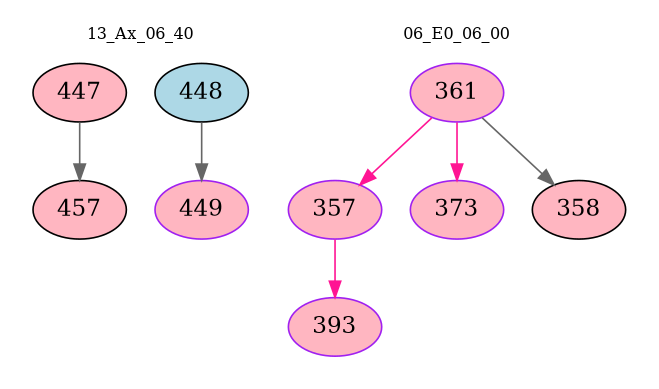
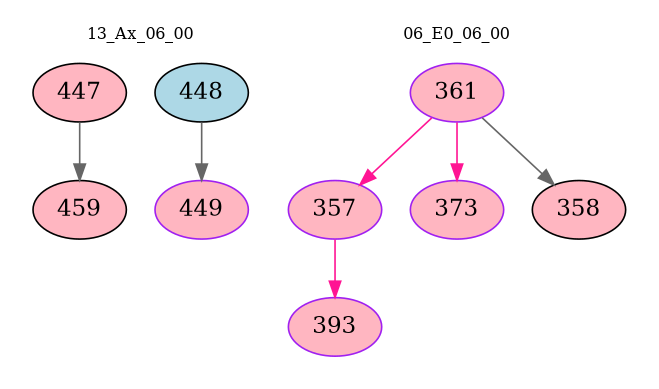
cluster "13_Ax_06_40": label "13_Ax_06_40" -> "13_Ax_06_00"
node "457": label "457" -> "459"
